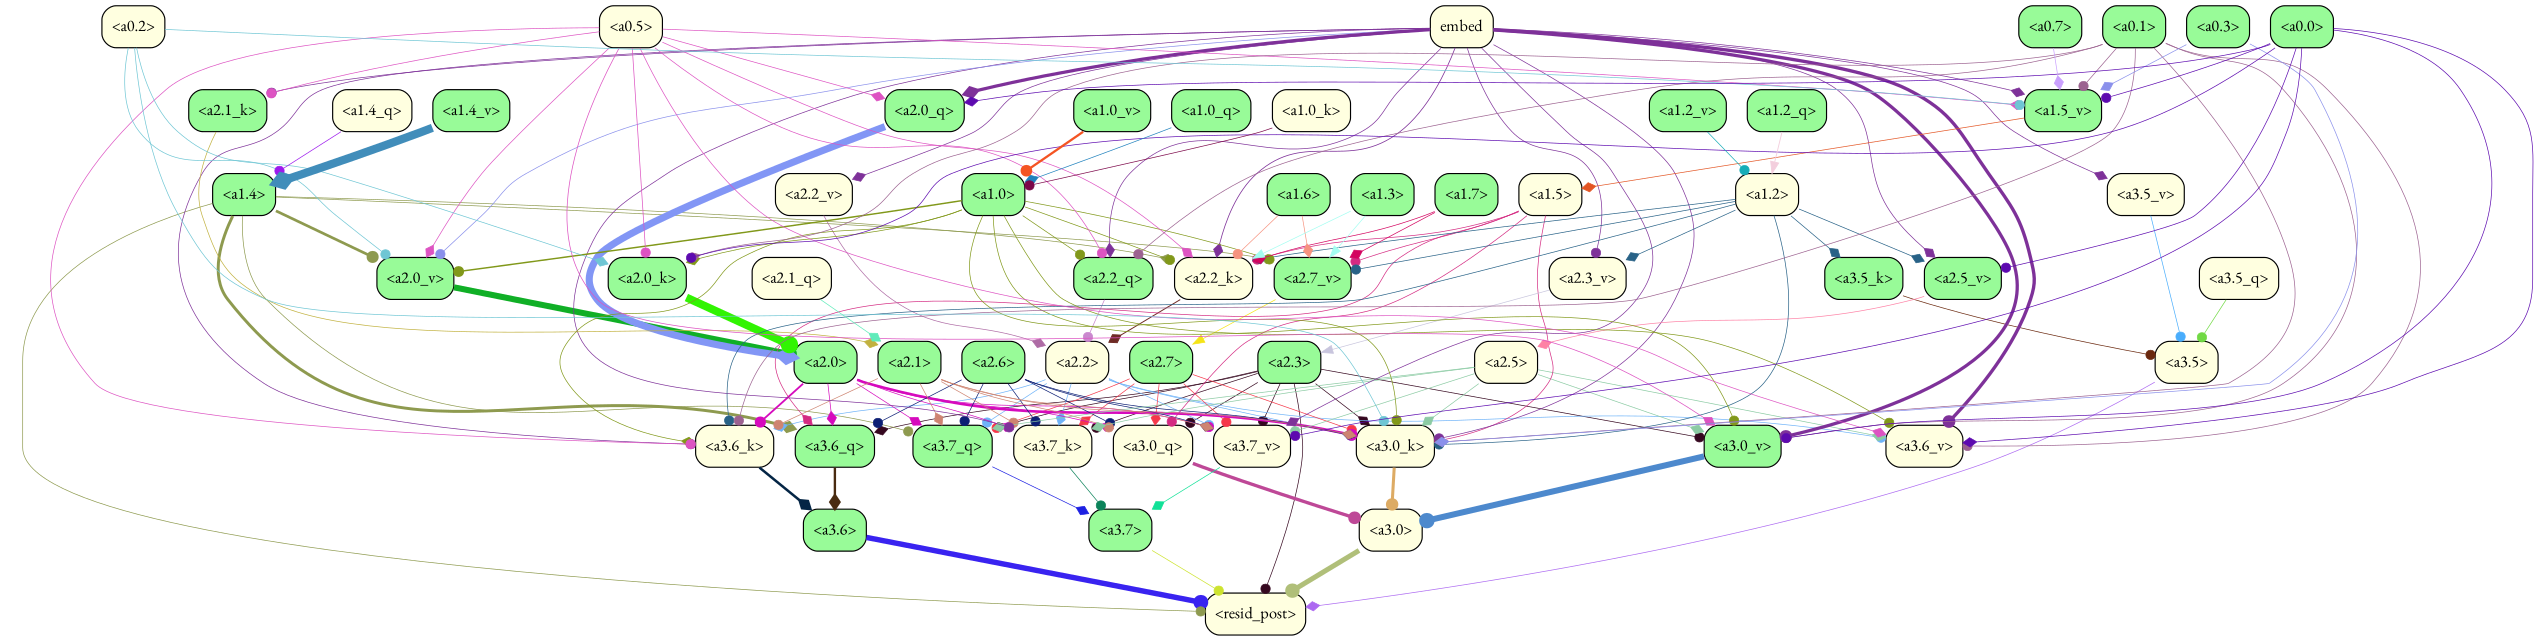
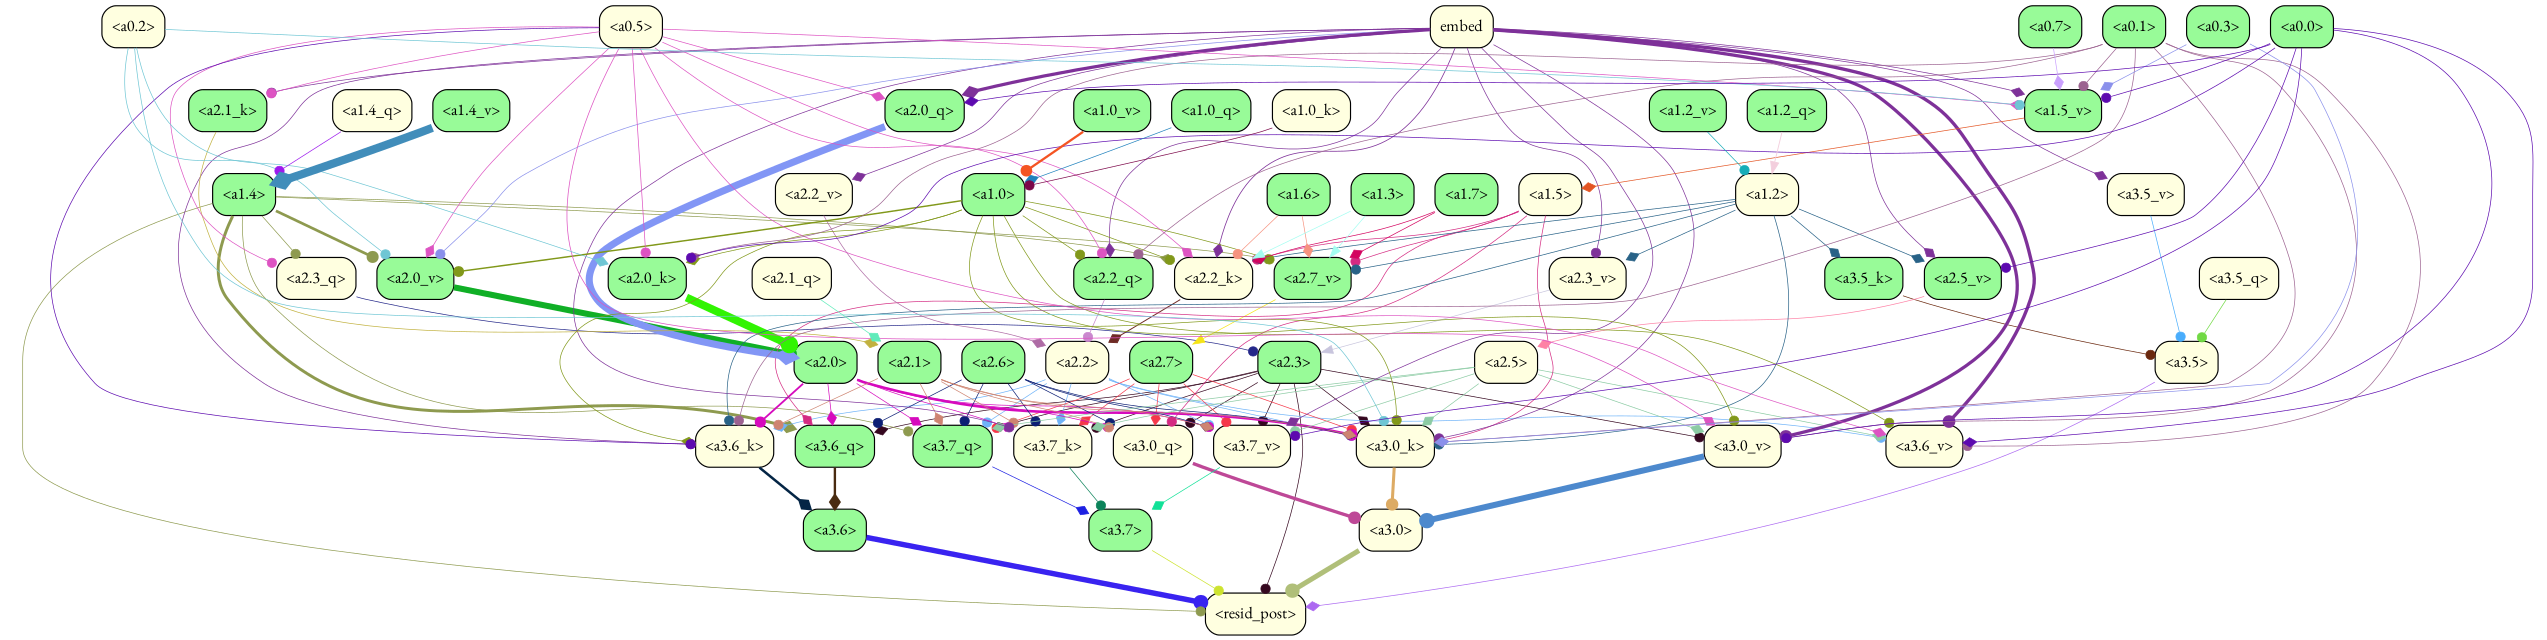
node "<a2.3_q>": added
edge "<a0.5>" -> "<a3.6_k>": color #dd53c2 -> #5d0aaf
node "<a3.0_v>": fillcolor palegreen -> lightyellow
